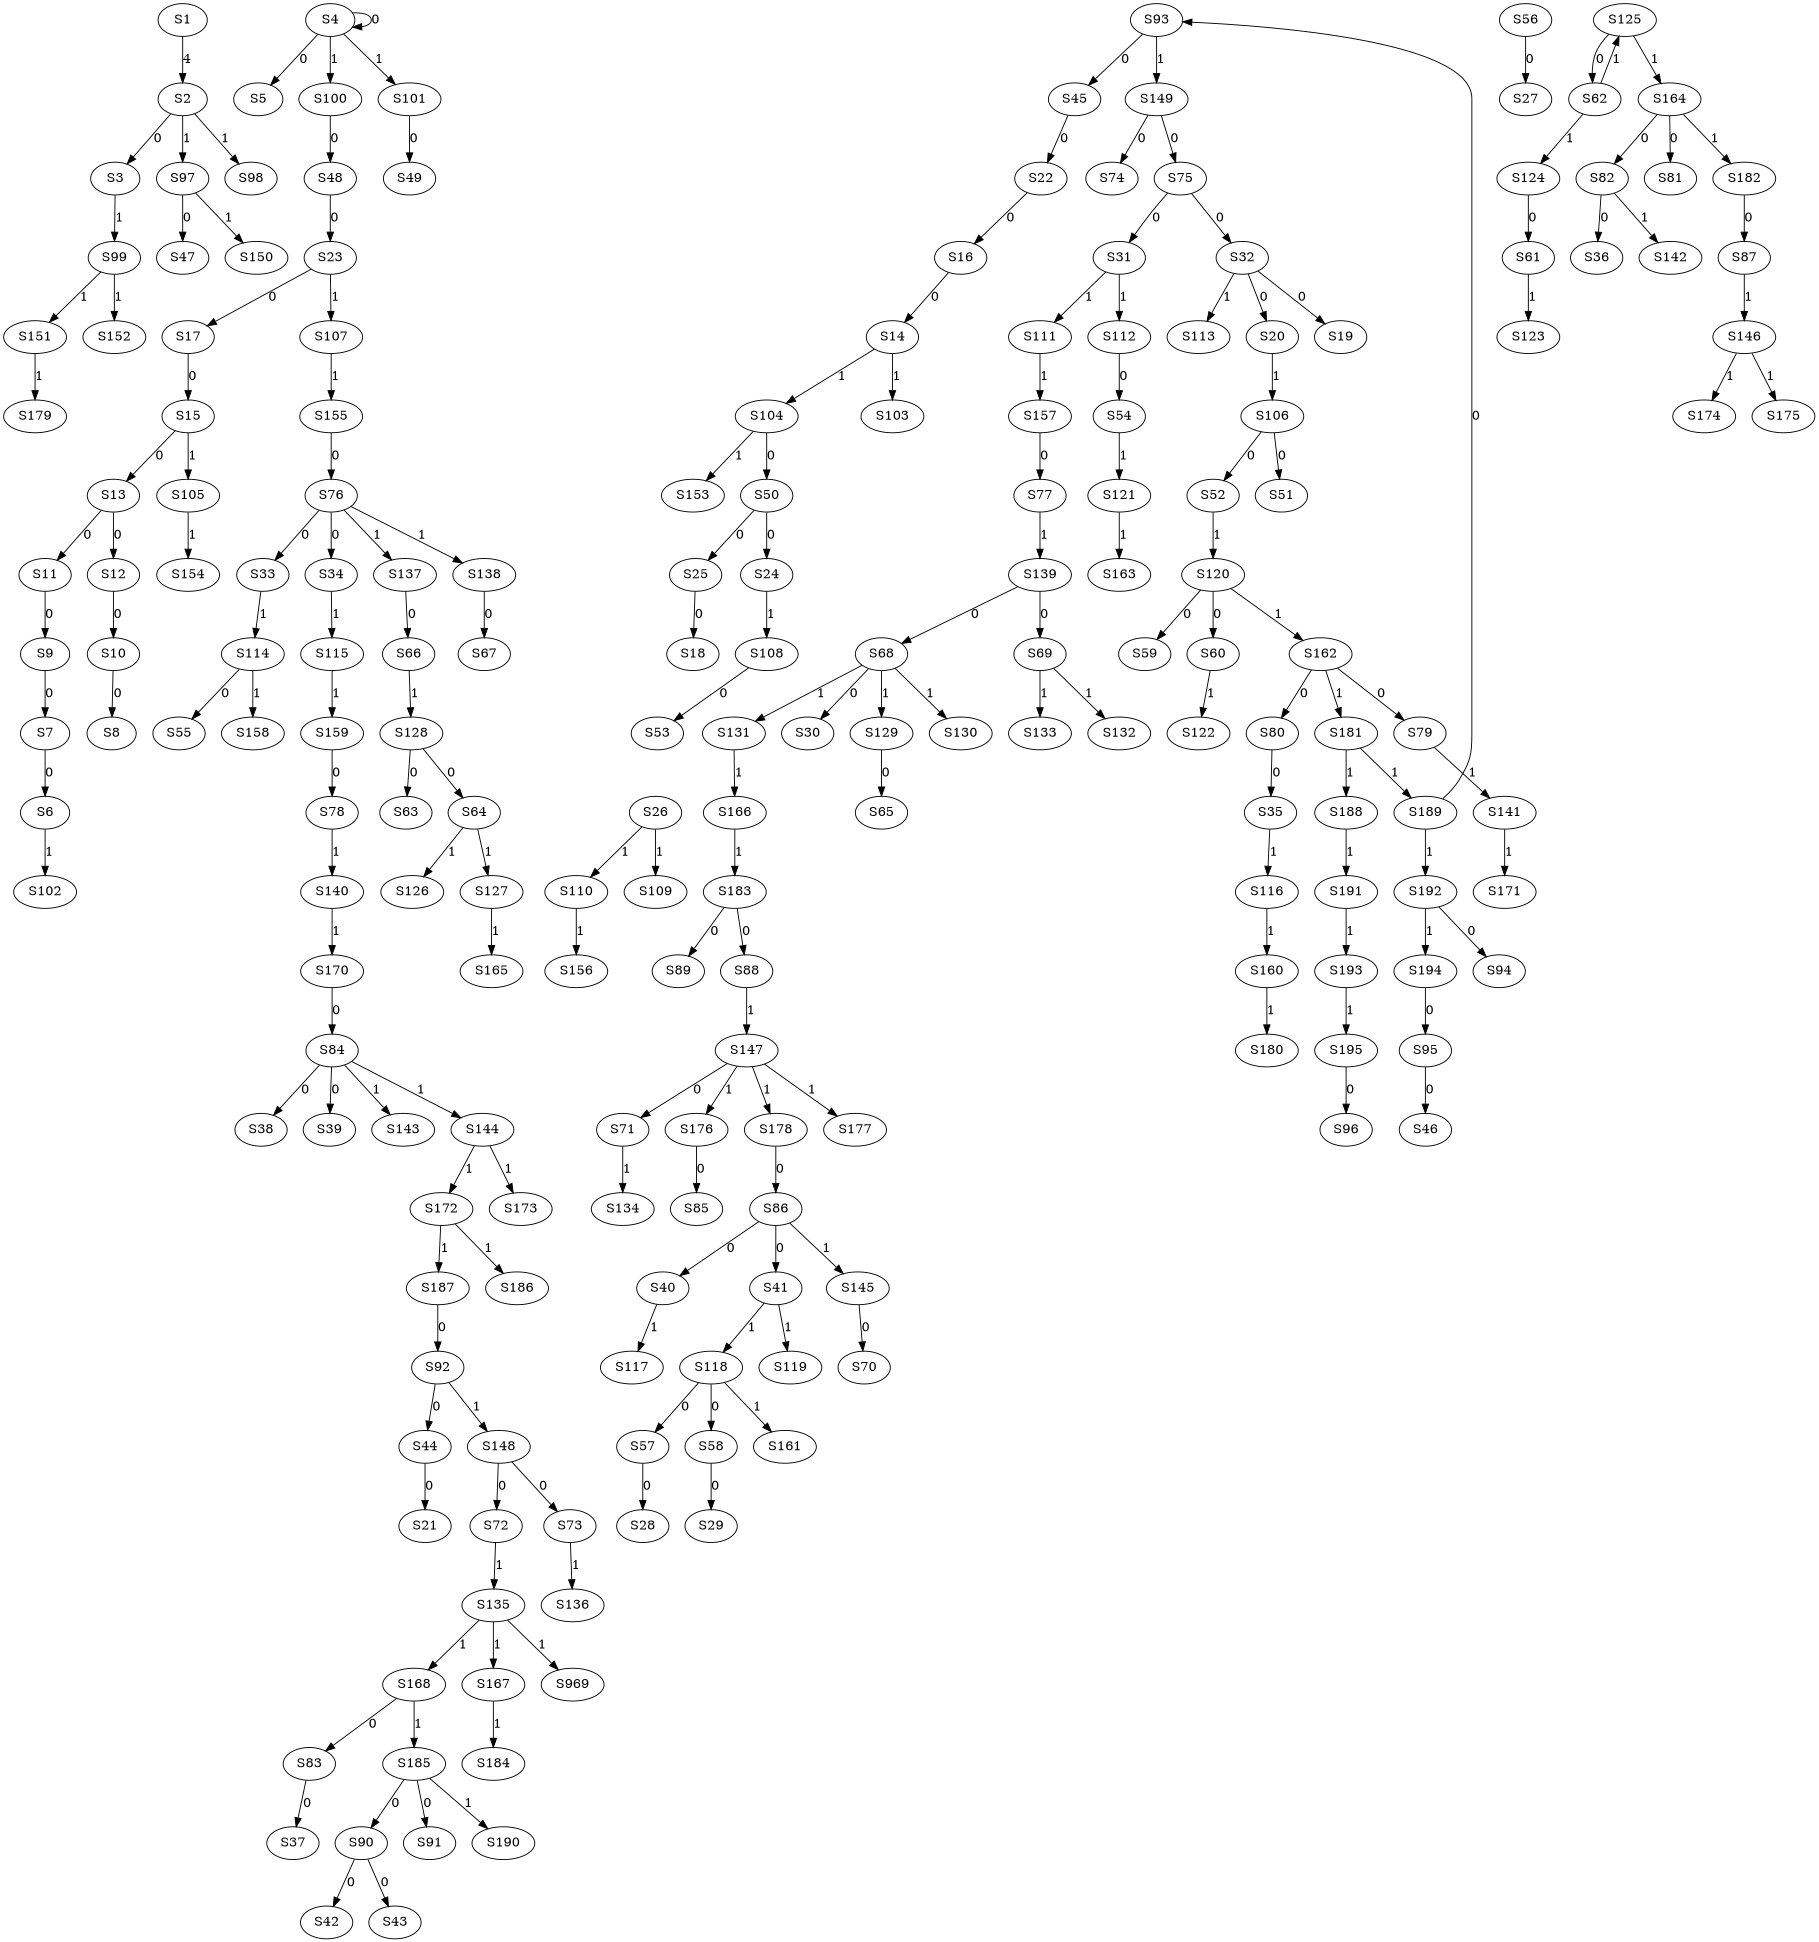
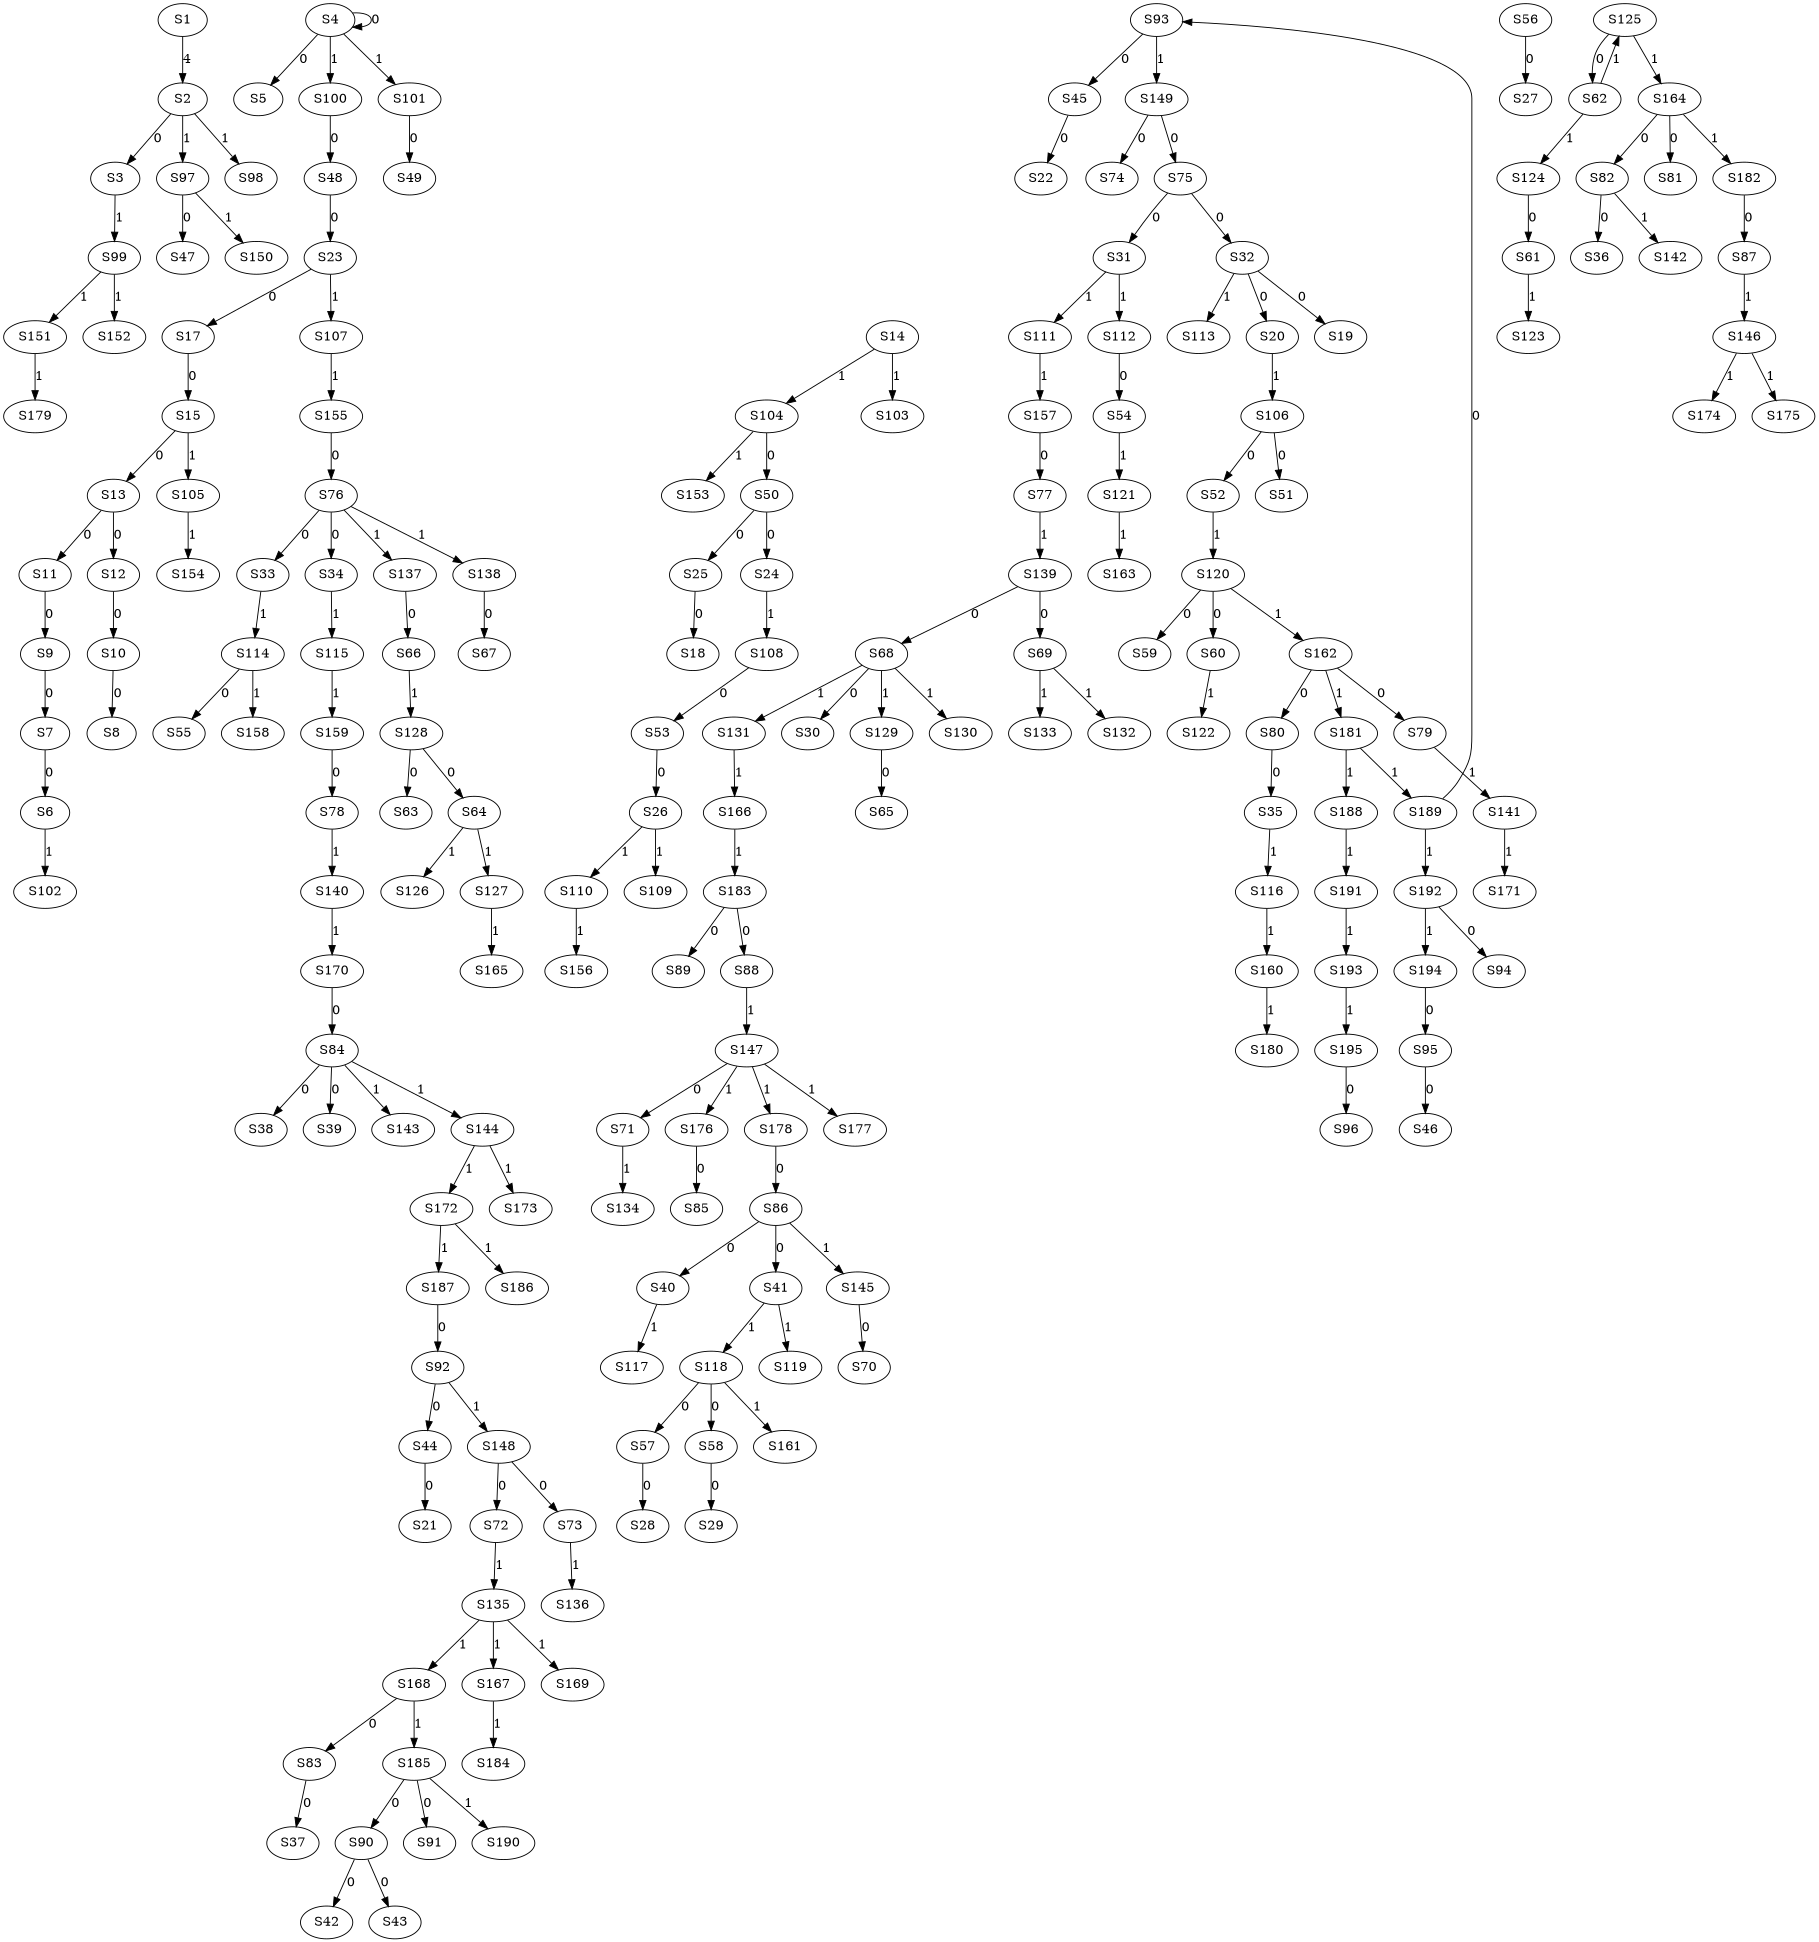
node "S16": removed
edge "S53" -> "S26": added, label "0"
node "S969": label "S969" -> "S169"
